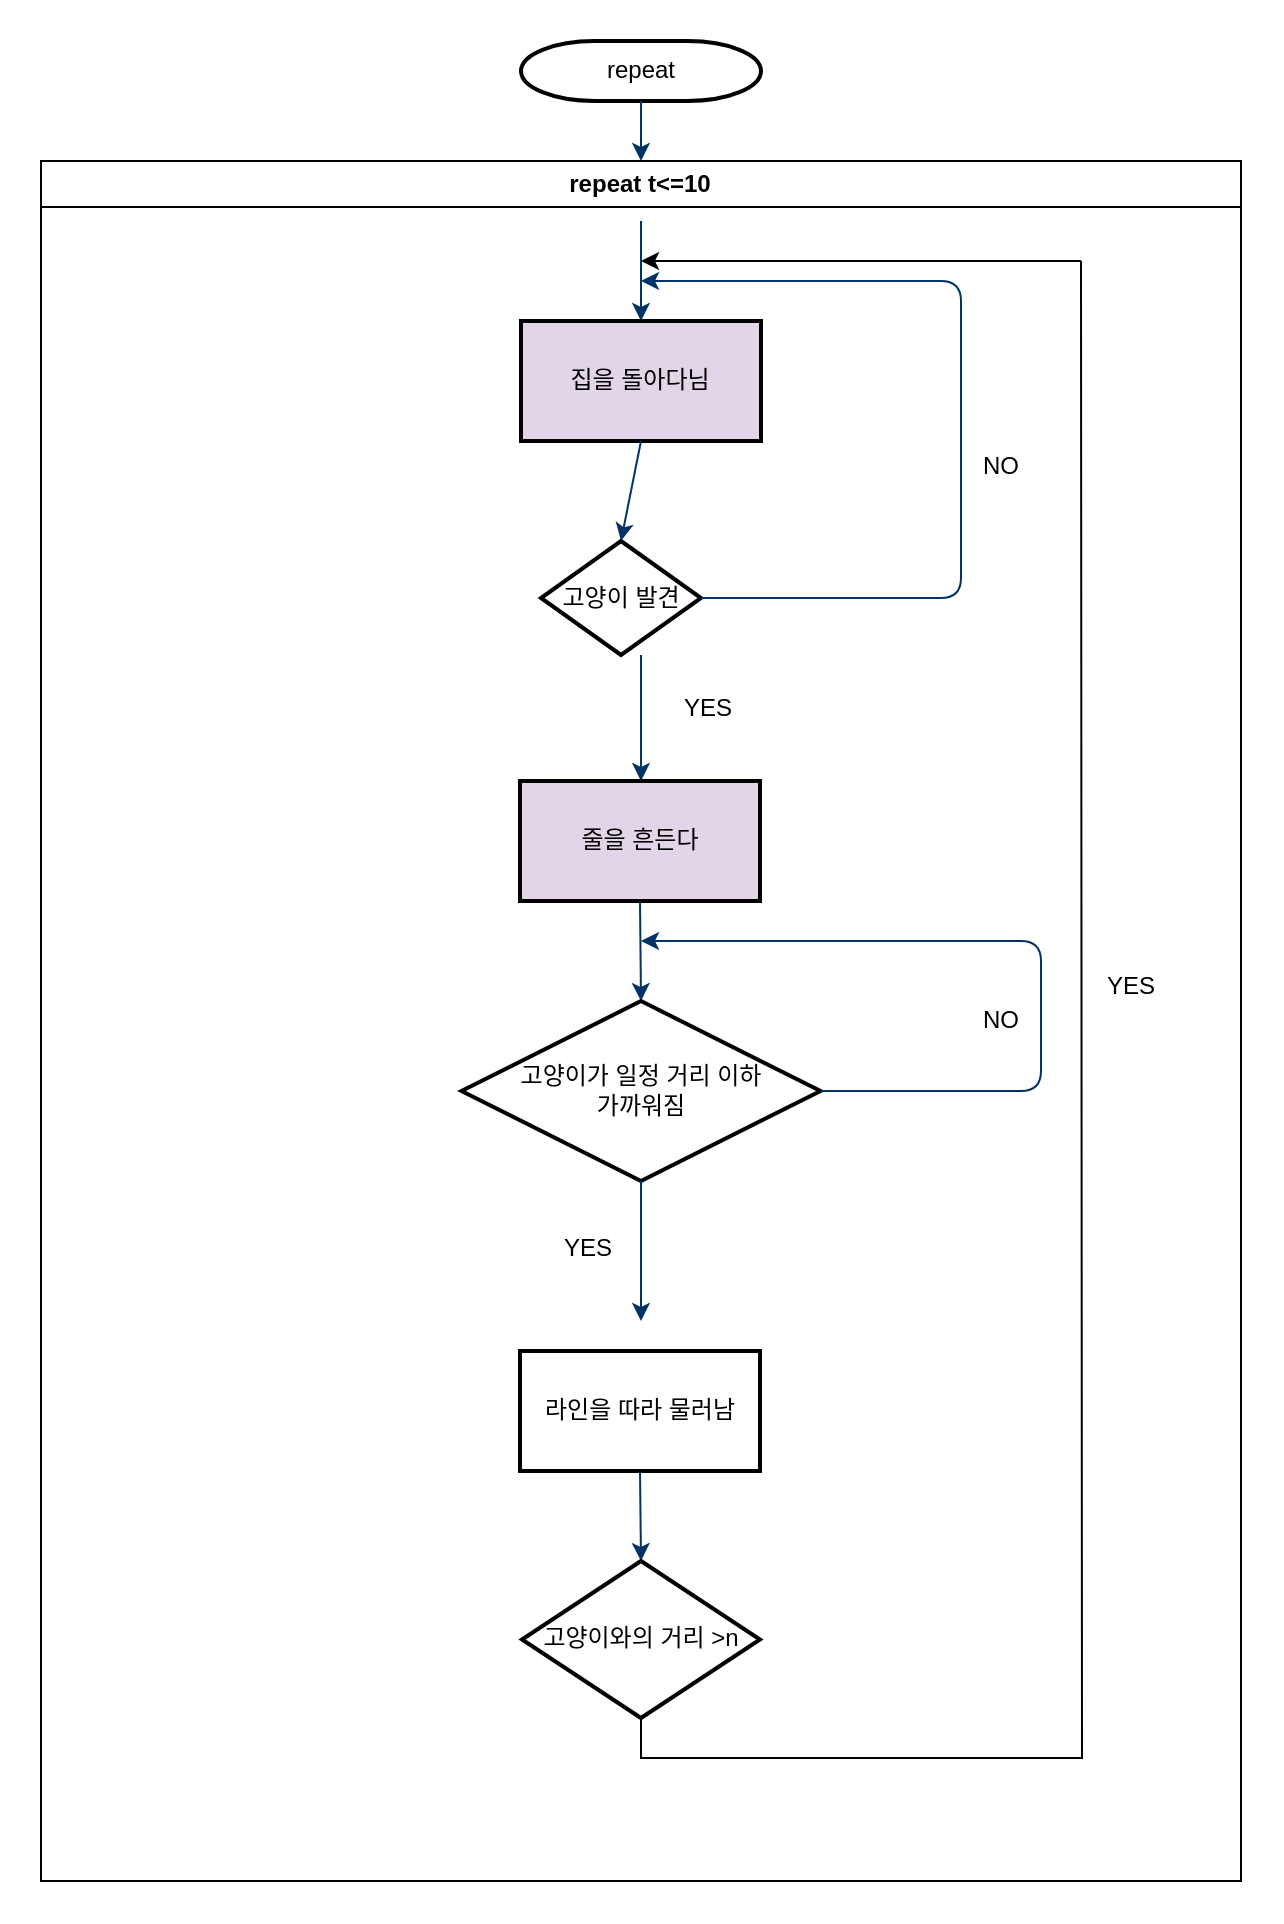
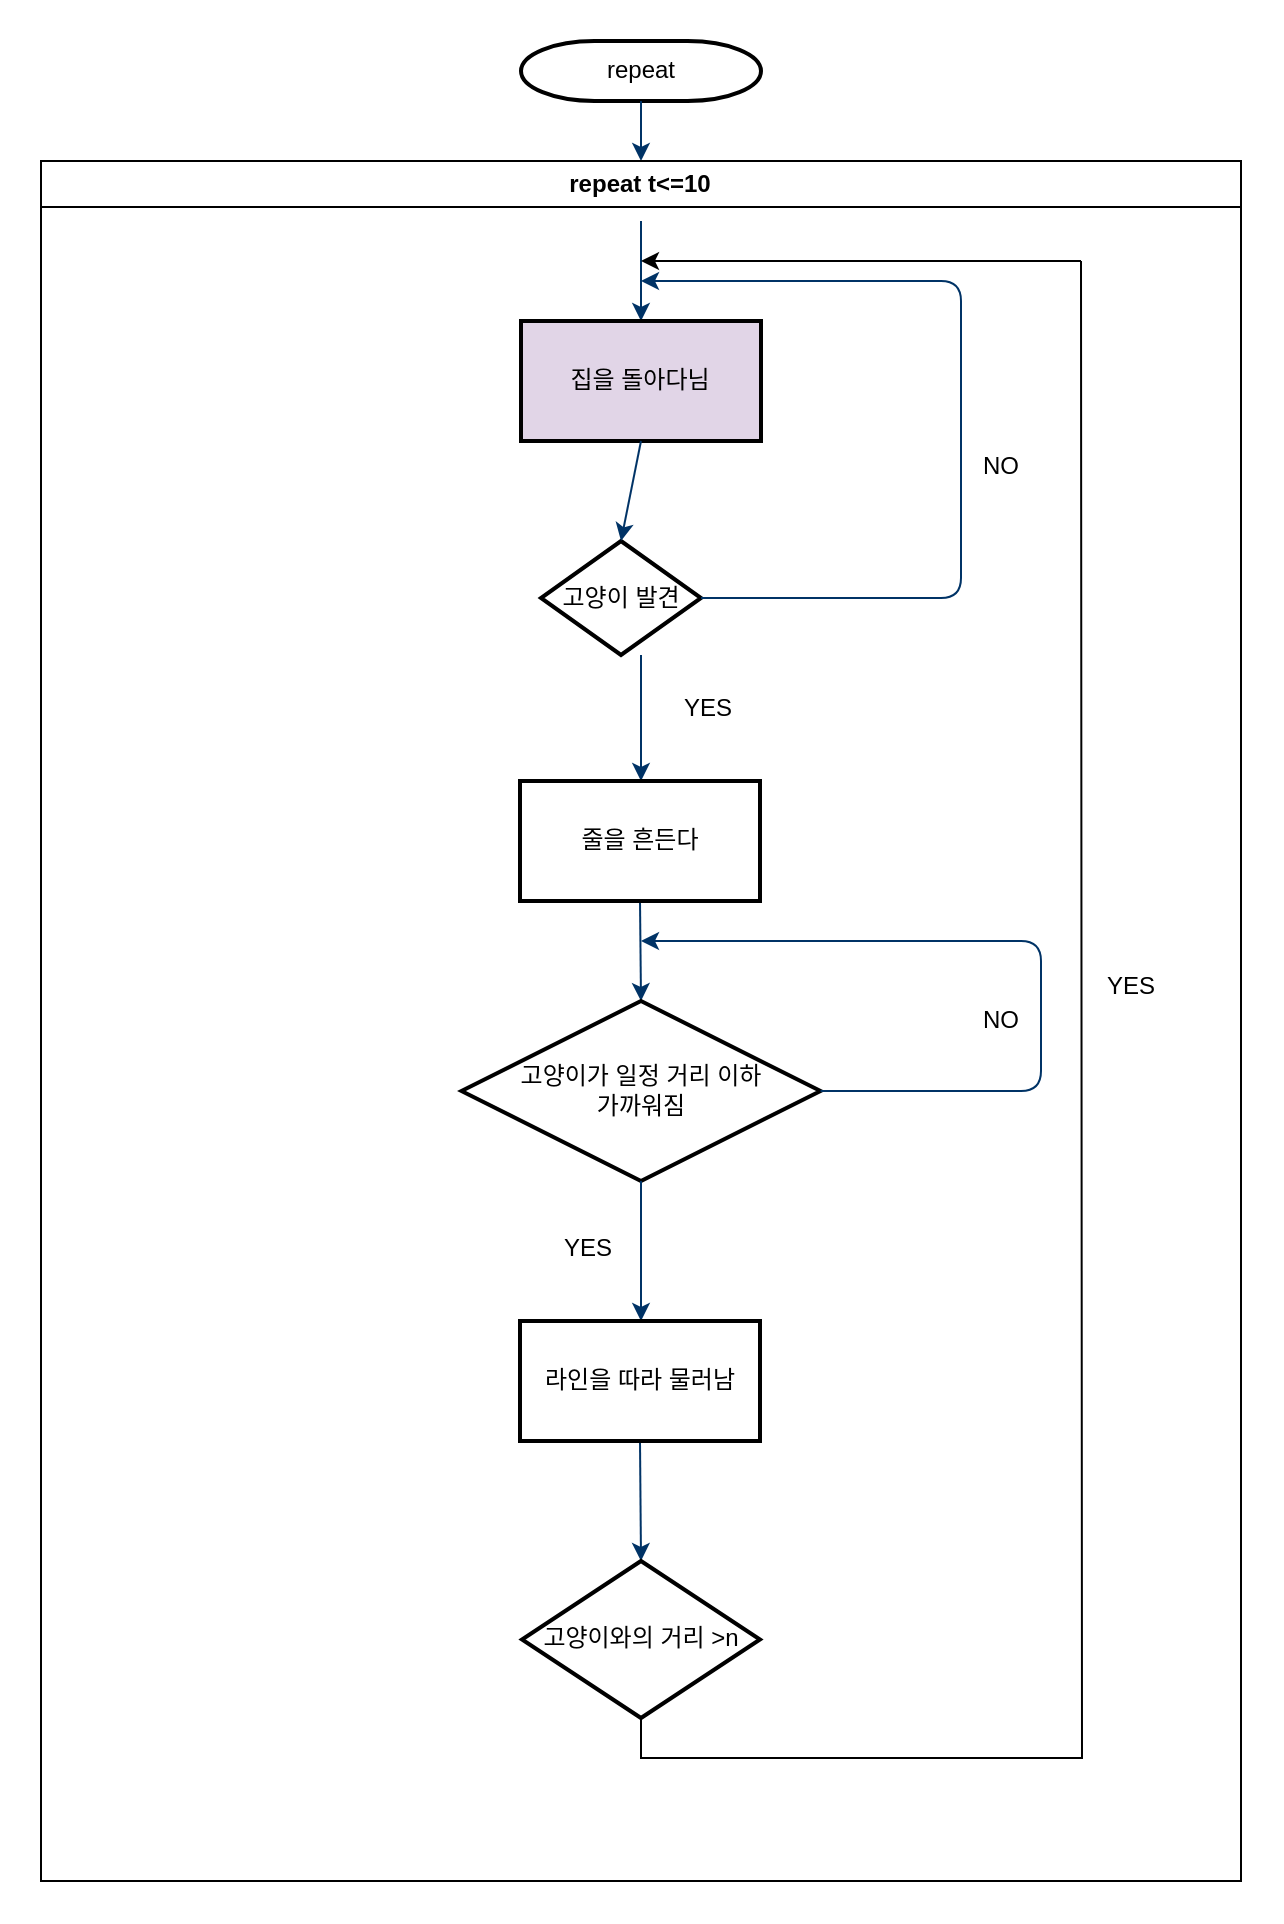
node "줄을 흔든다": fillcolor #e1d5e7 -> #ffffff
node "라인을 따라 물러남": moved (640, 1411) -> (640, 1381)
